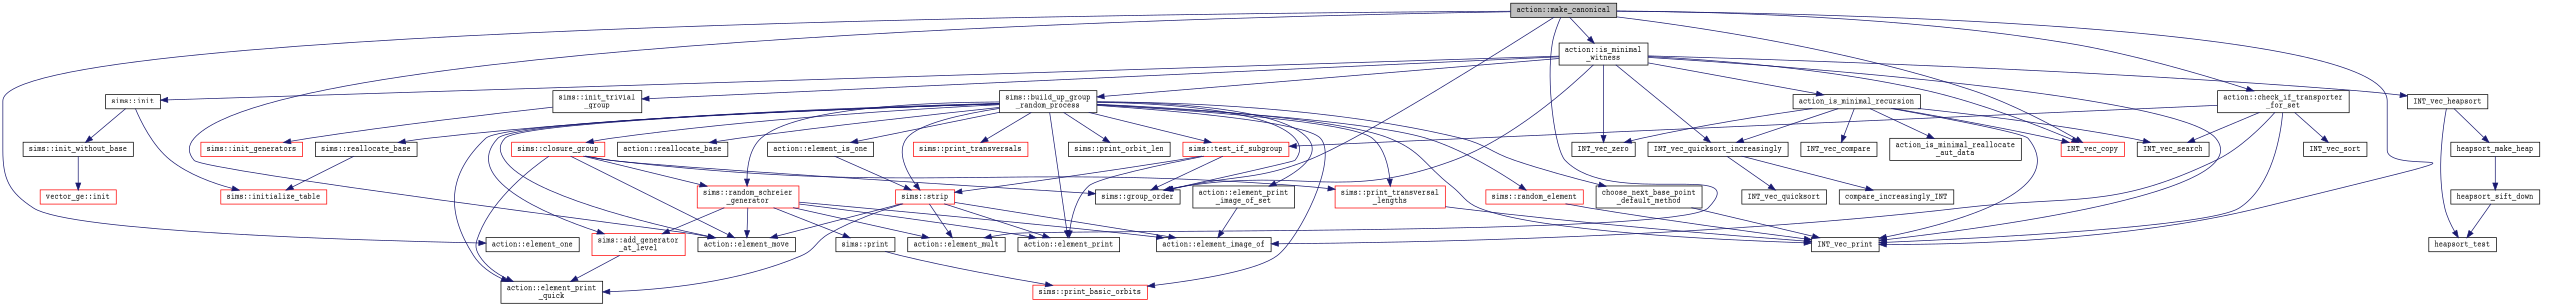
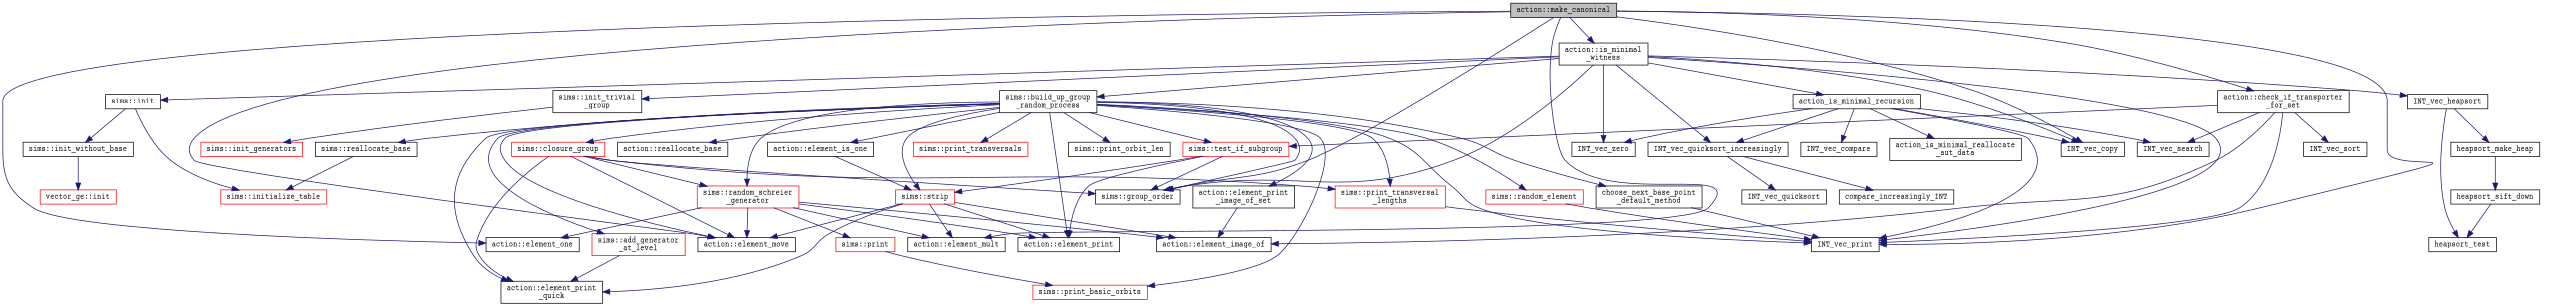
node "INT_vec_copy": color red -> black
edge "sims::random_schreier _generator" -> "sims::add_generator _at_level": now "sims::random_schreier _generator" -> "action::element_one"
node "sims::print": color black -> red
